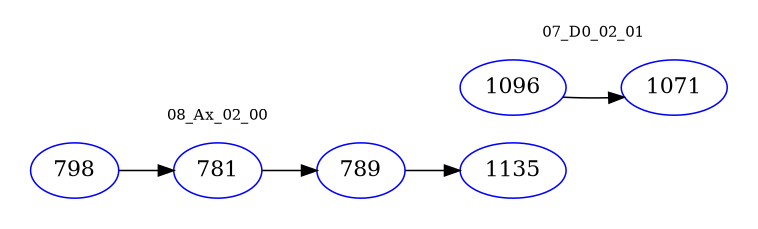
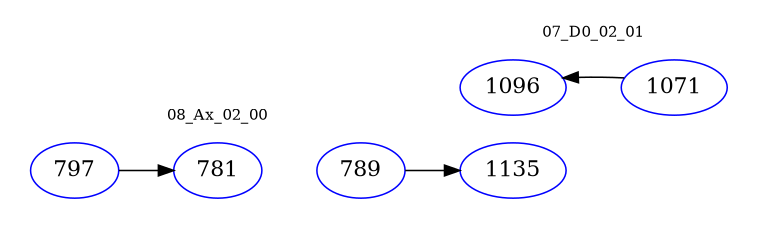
edge "1096" -> "1071": reversed
node "798": label "798" -> "797"
edge "781" -> "789": removed
